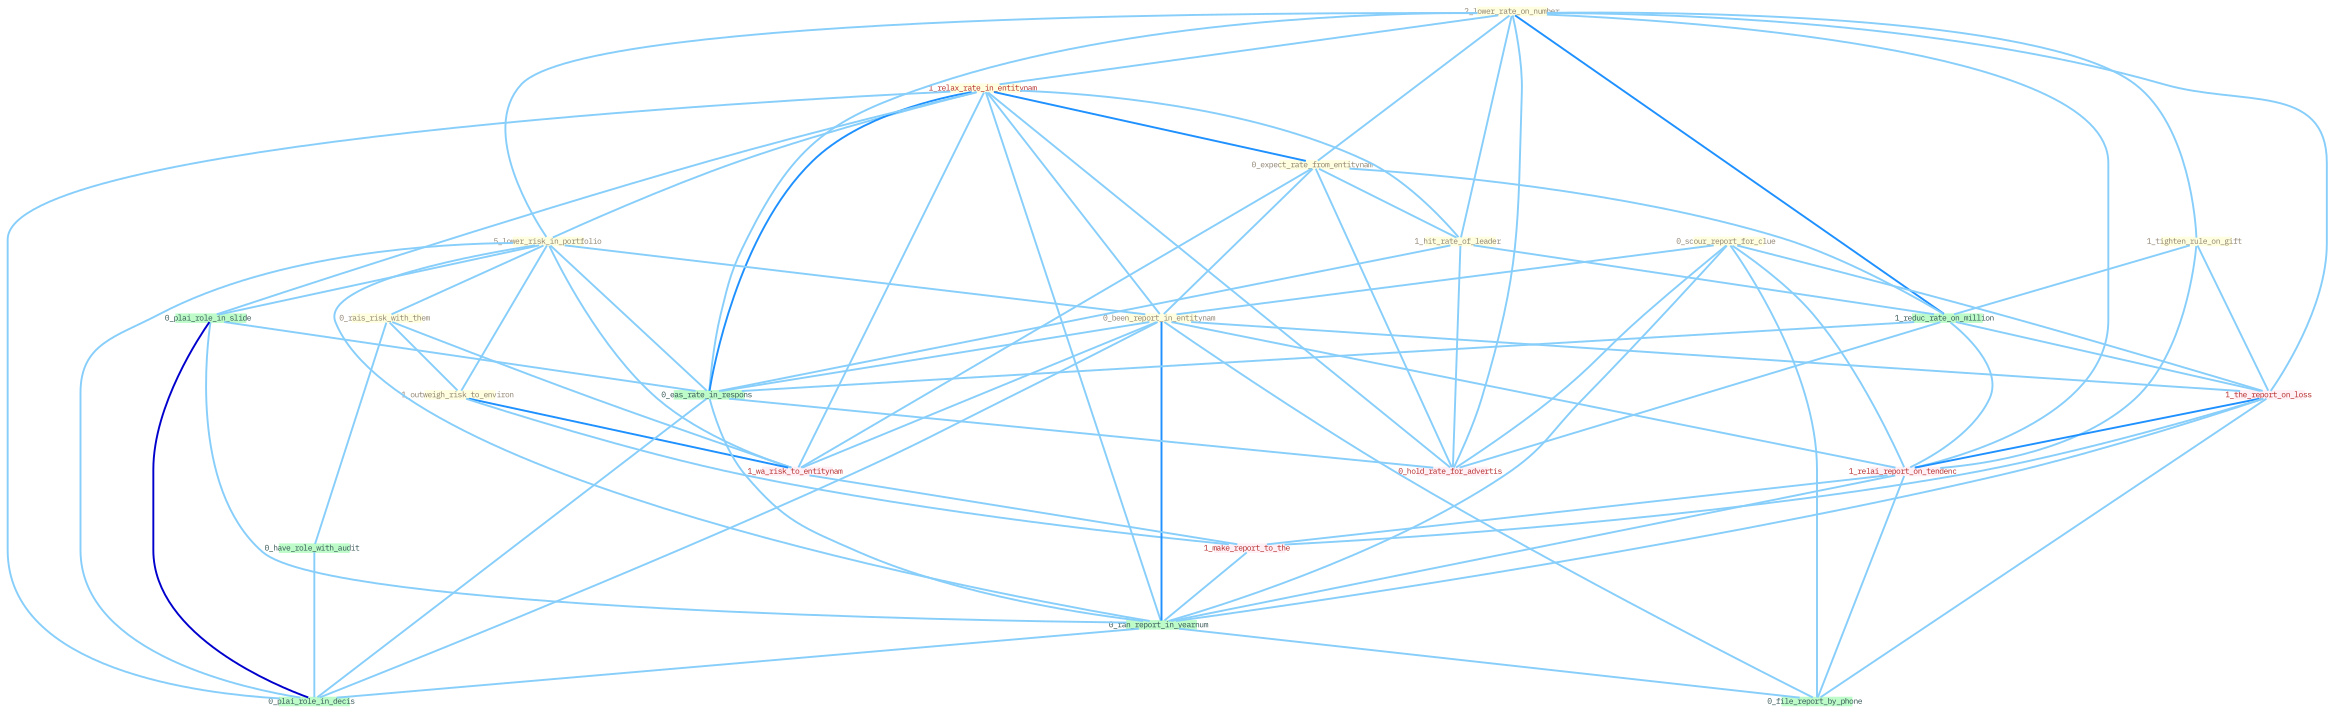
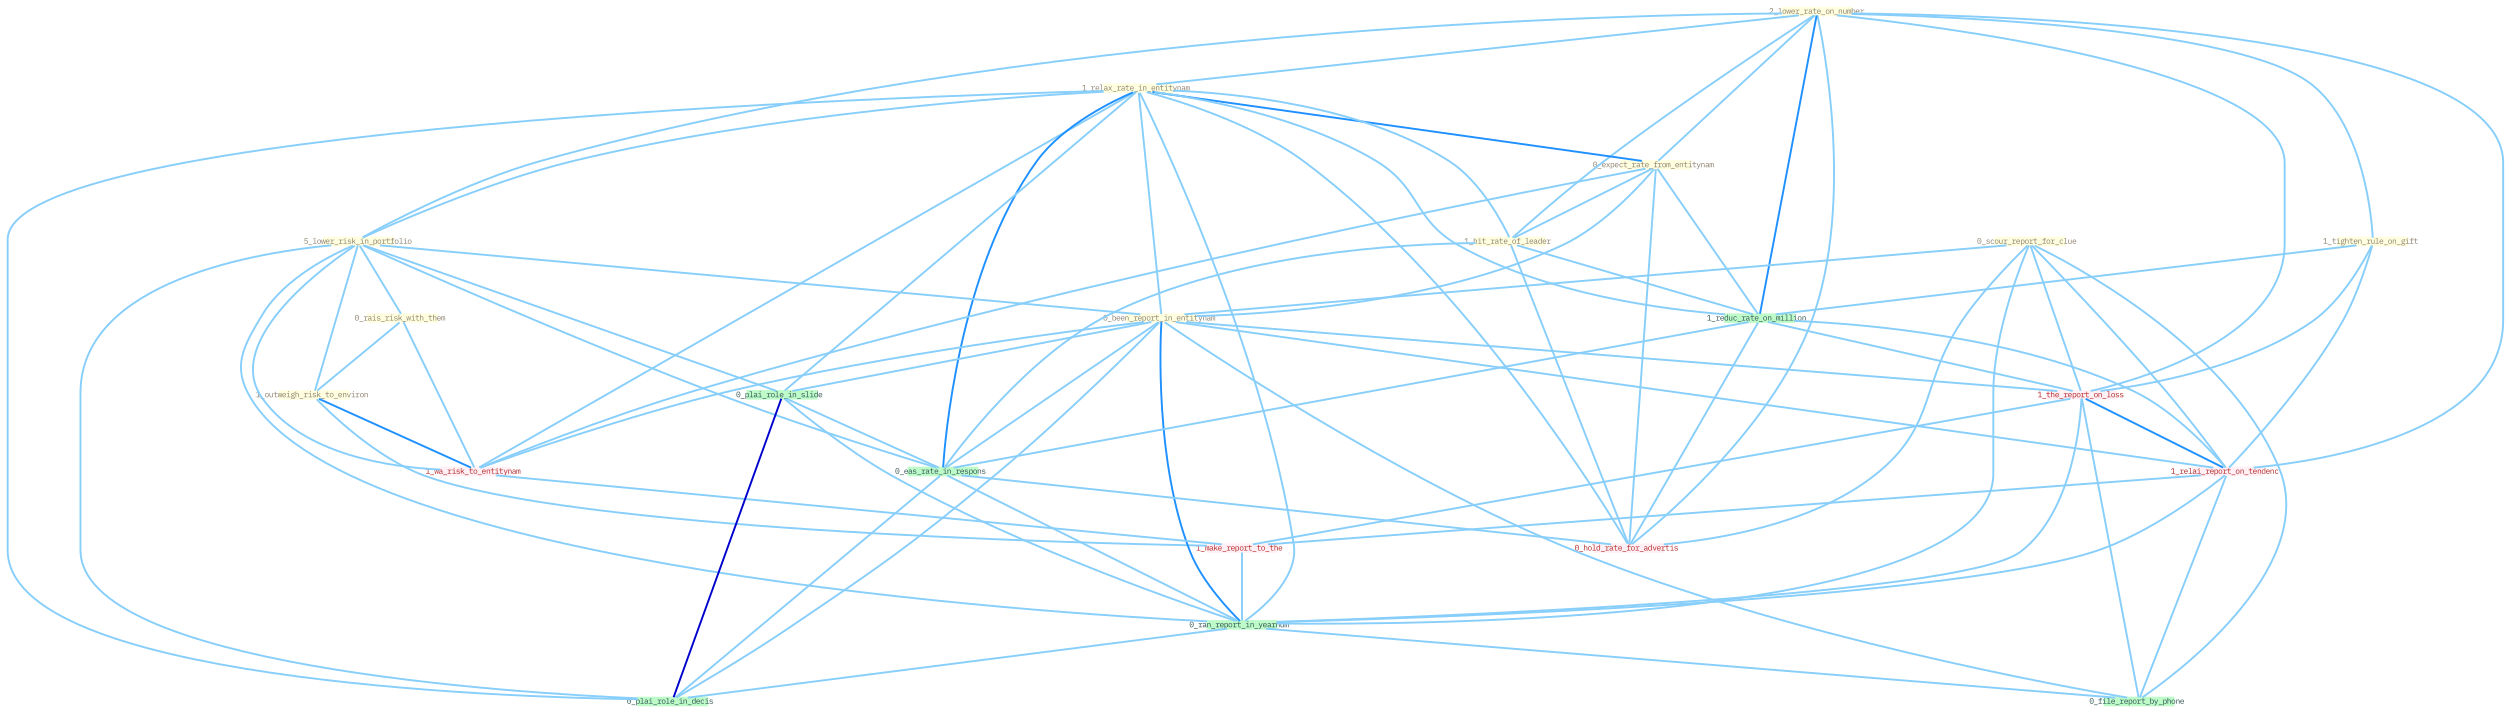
edge "2_lower_rate_on_number" -- "0_eas_rate_in_respons": removed
node "1_relax_rate_in_entitynam": fontcolor #b22222 -> #8b7d6b
edge "1_relax_rate_in_entitynam" -- "1_reduc_rate_on_million": added
edge "0_been_report_in_entitynam" -- "0_plai_role_in_slide": added
node "0_have_role_with_audit": removed
